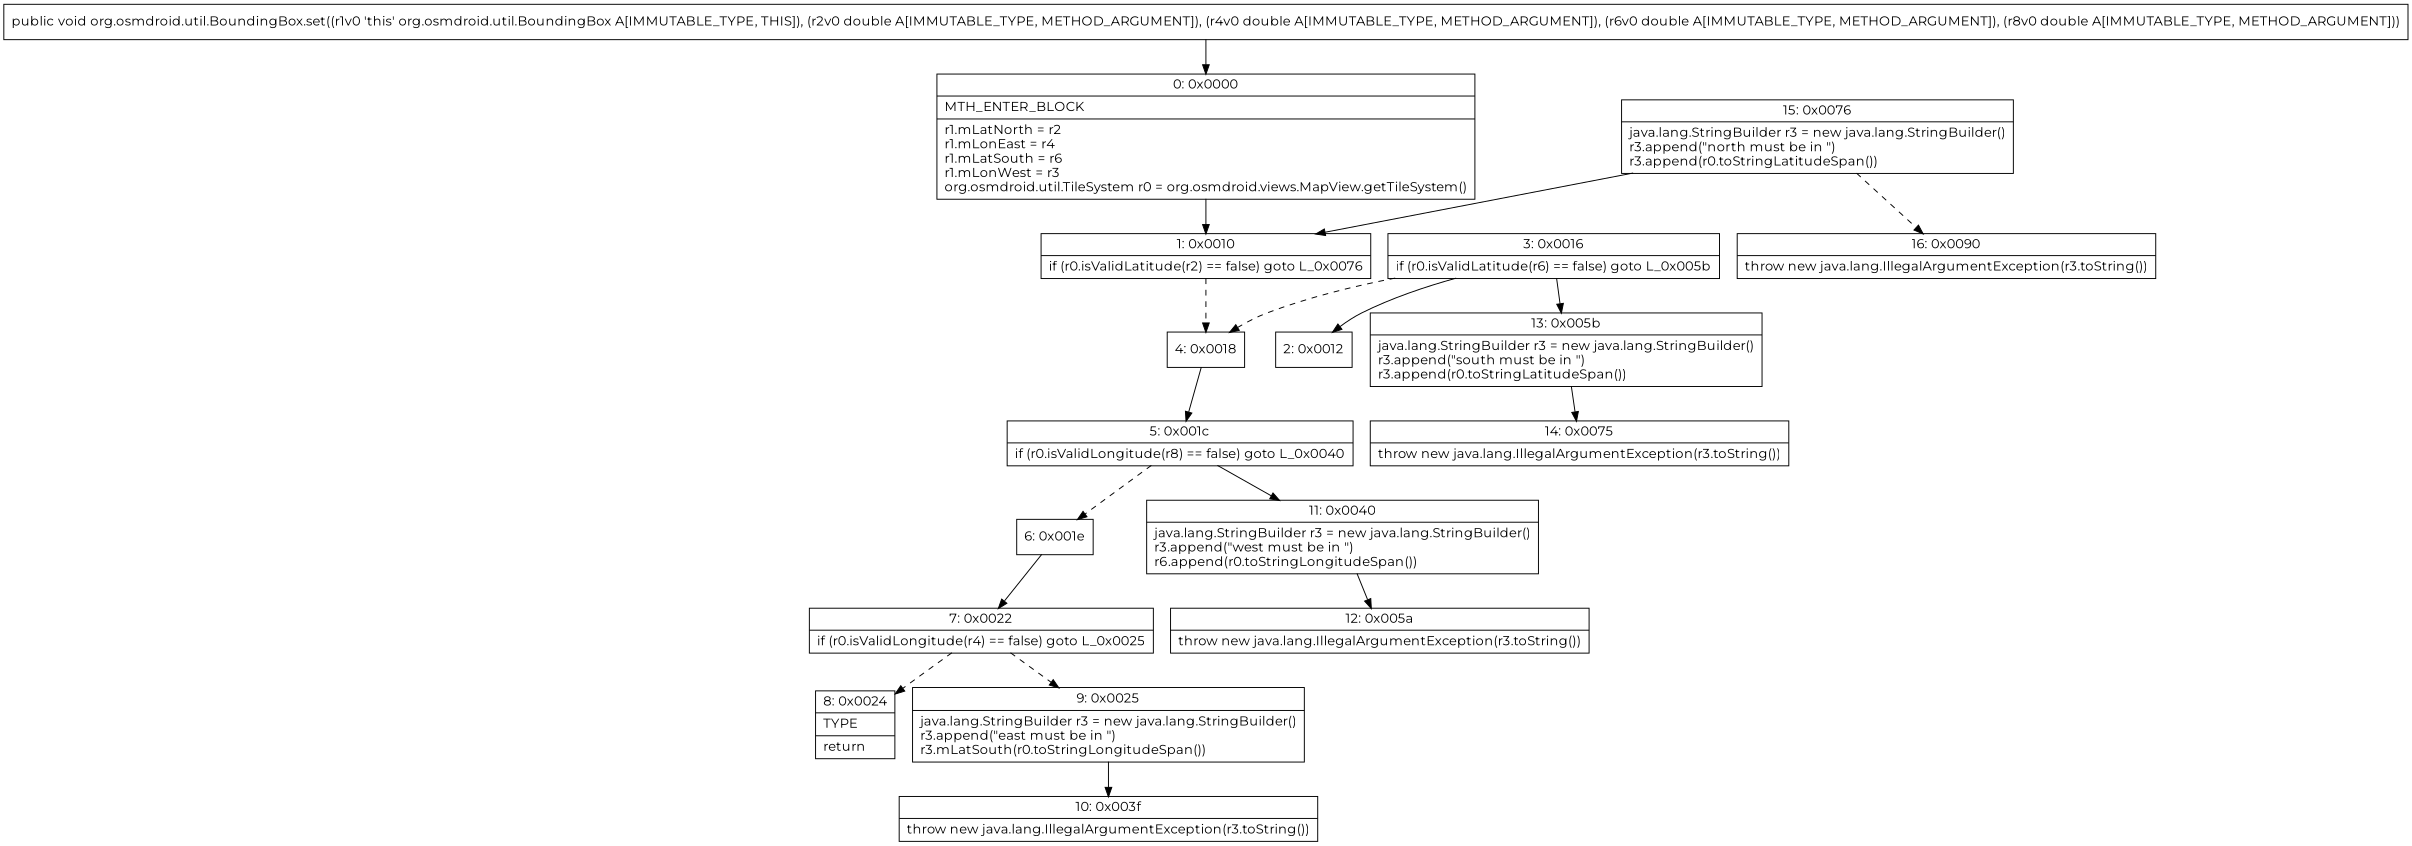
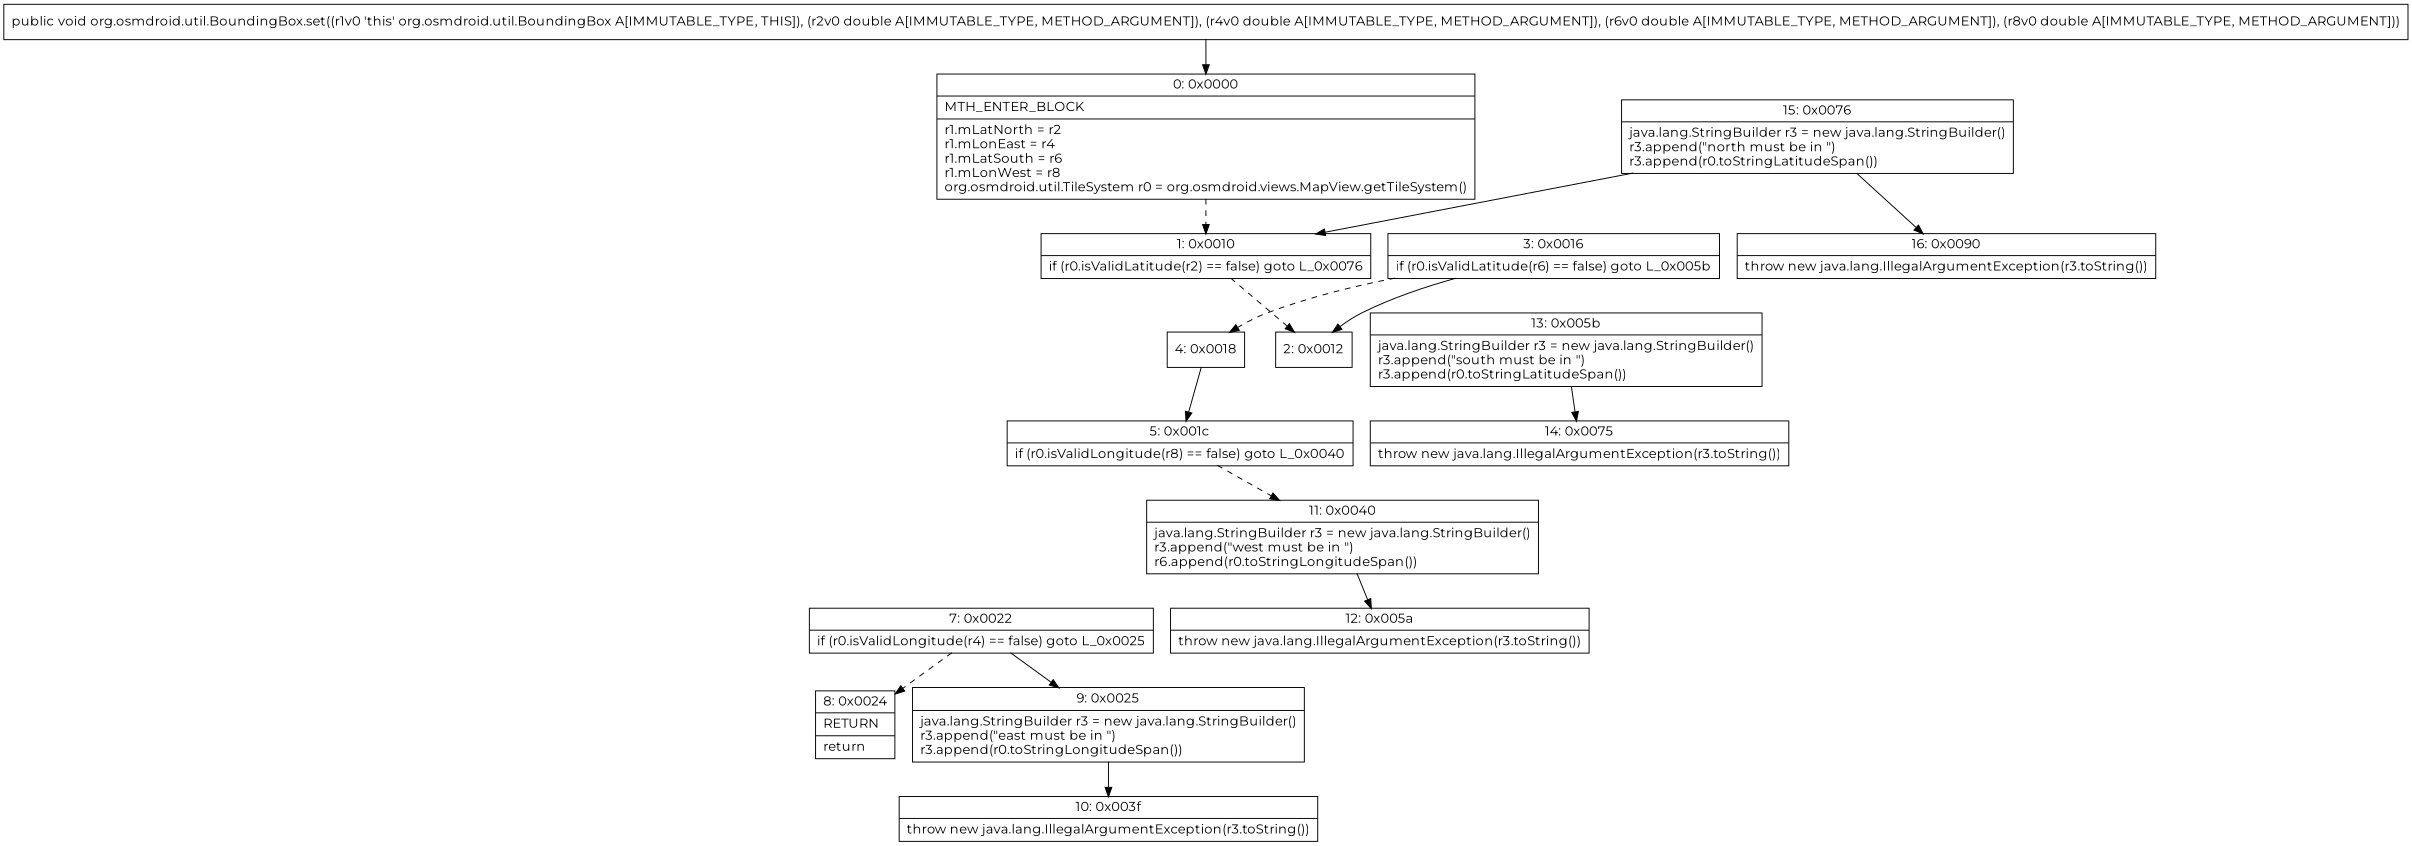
node "0: 0x0000": text "r1.mLonWest = r3" -> "r1.mLonWest = r8"
edge "15: 0x0076" -> "16: 0x0090": style dashed -> solid
edge "0: 0x0000" -> "1: 0x0010": style solid -> dashed
edge "3: 0x0016" -> "13: 0x005b": removed
edge "1: 0x0010" -> "4: 0x0018": now "1: 0x0010" -> "2: 0x0012"
edge "5: 0x001c" -> "11: 0x0040": style solid -> dashed
node "6: 0x001e": removed
edge "7: 0x0022" -> "9: 0x0025": style dashed -> solid
node "8: 0x0024": text "TYPE" -> "RETURN"
node "9: 0x0025": text "r3.mLatSouth(r0.toStringLongitudeSpan())" -> "r3.append(r0.toStringLongitudeSpan())"
